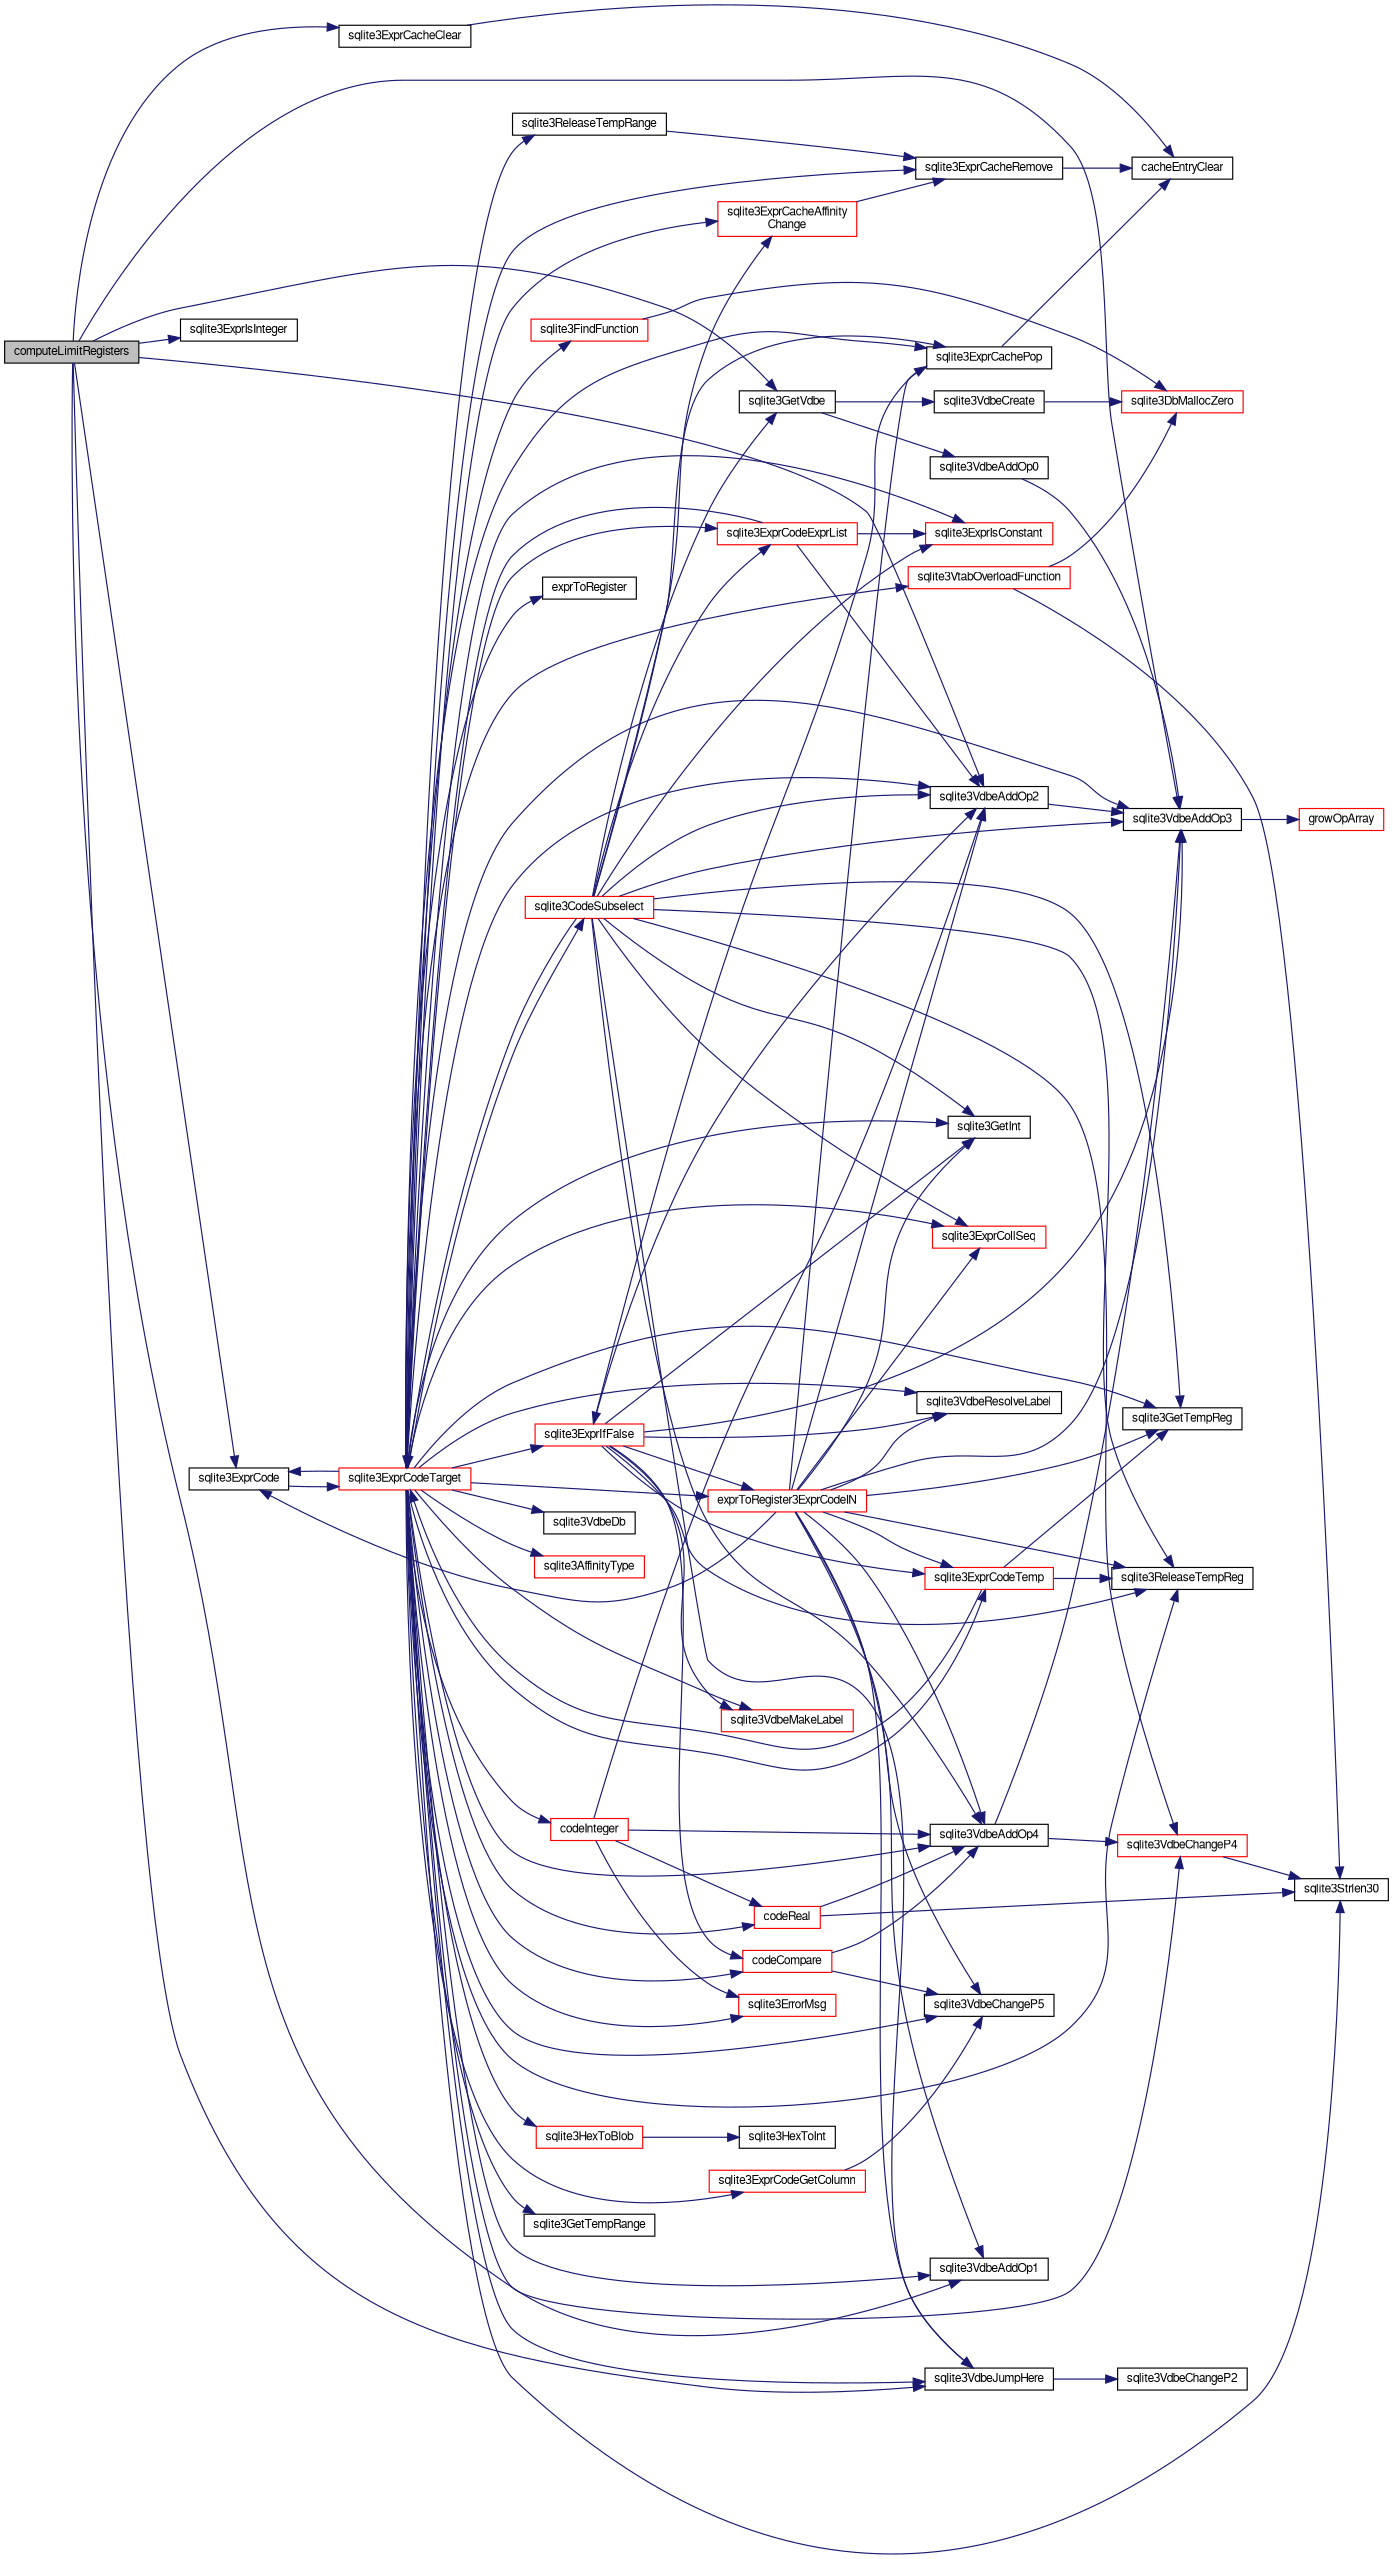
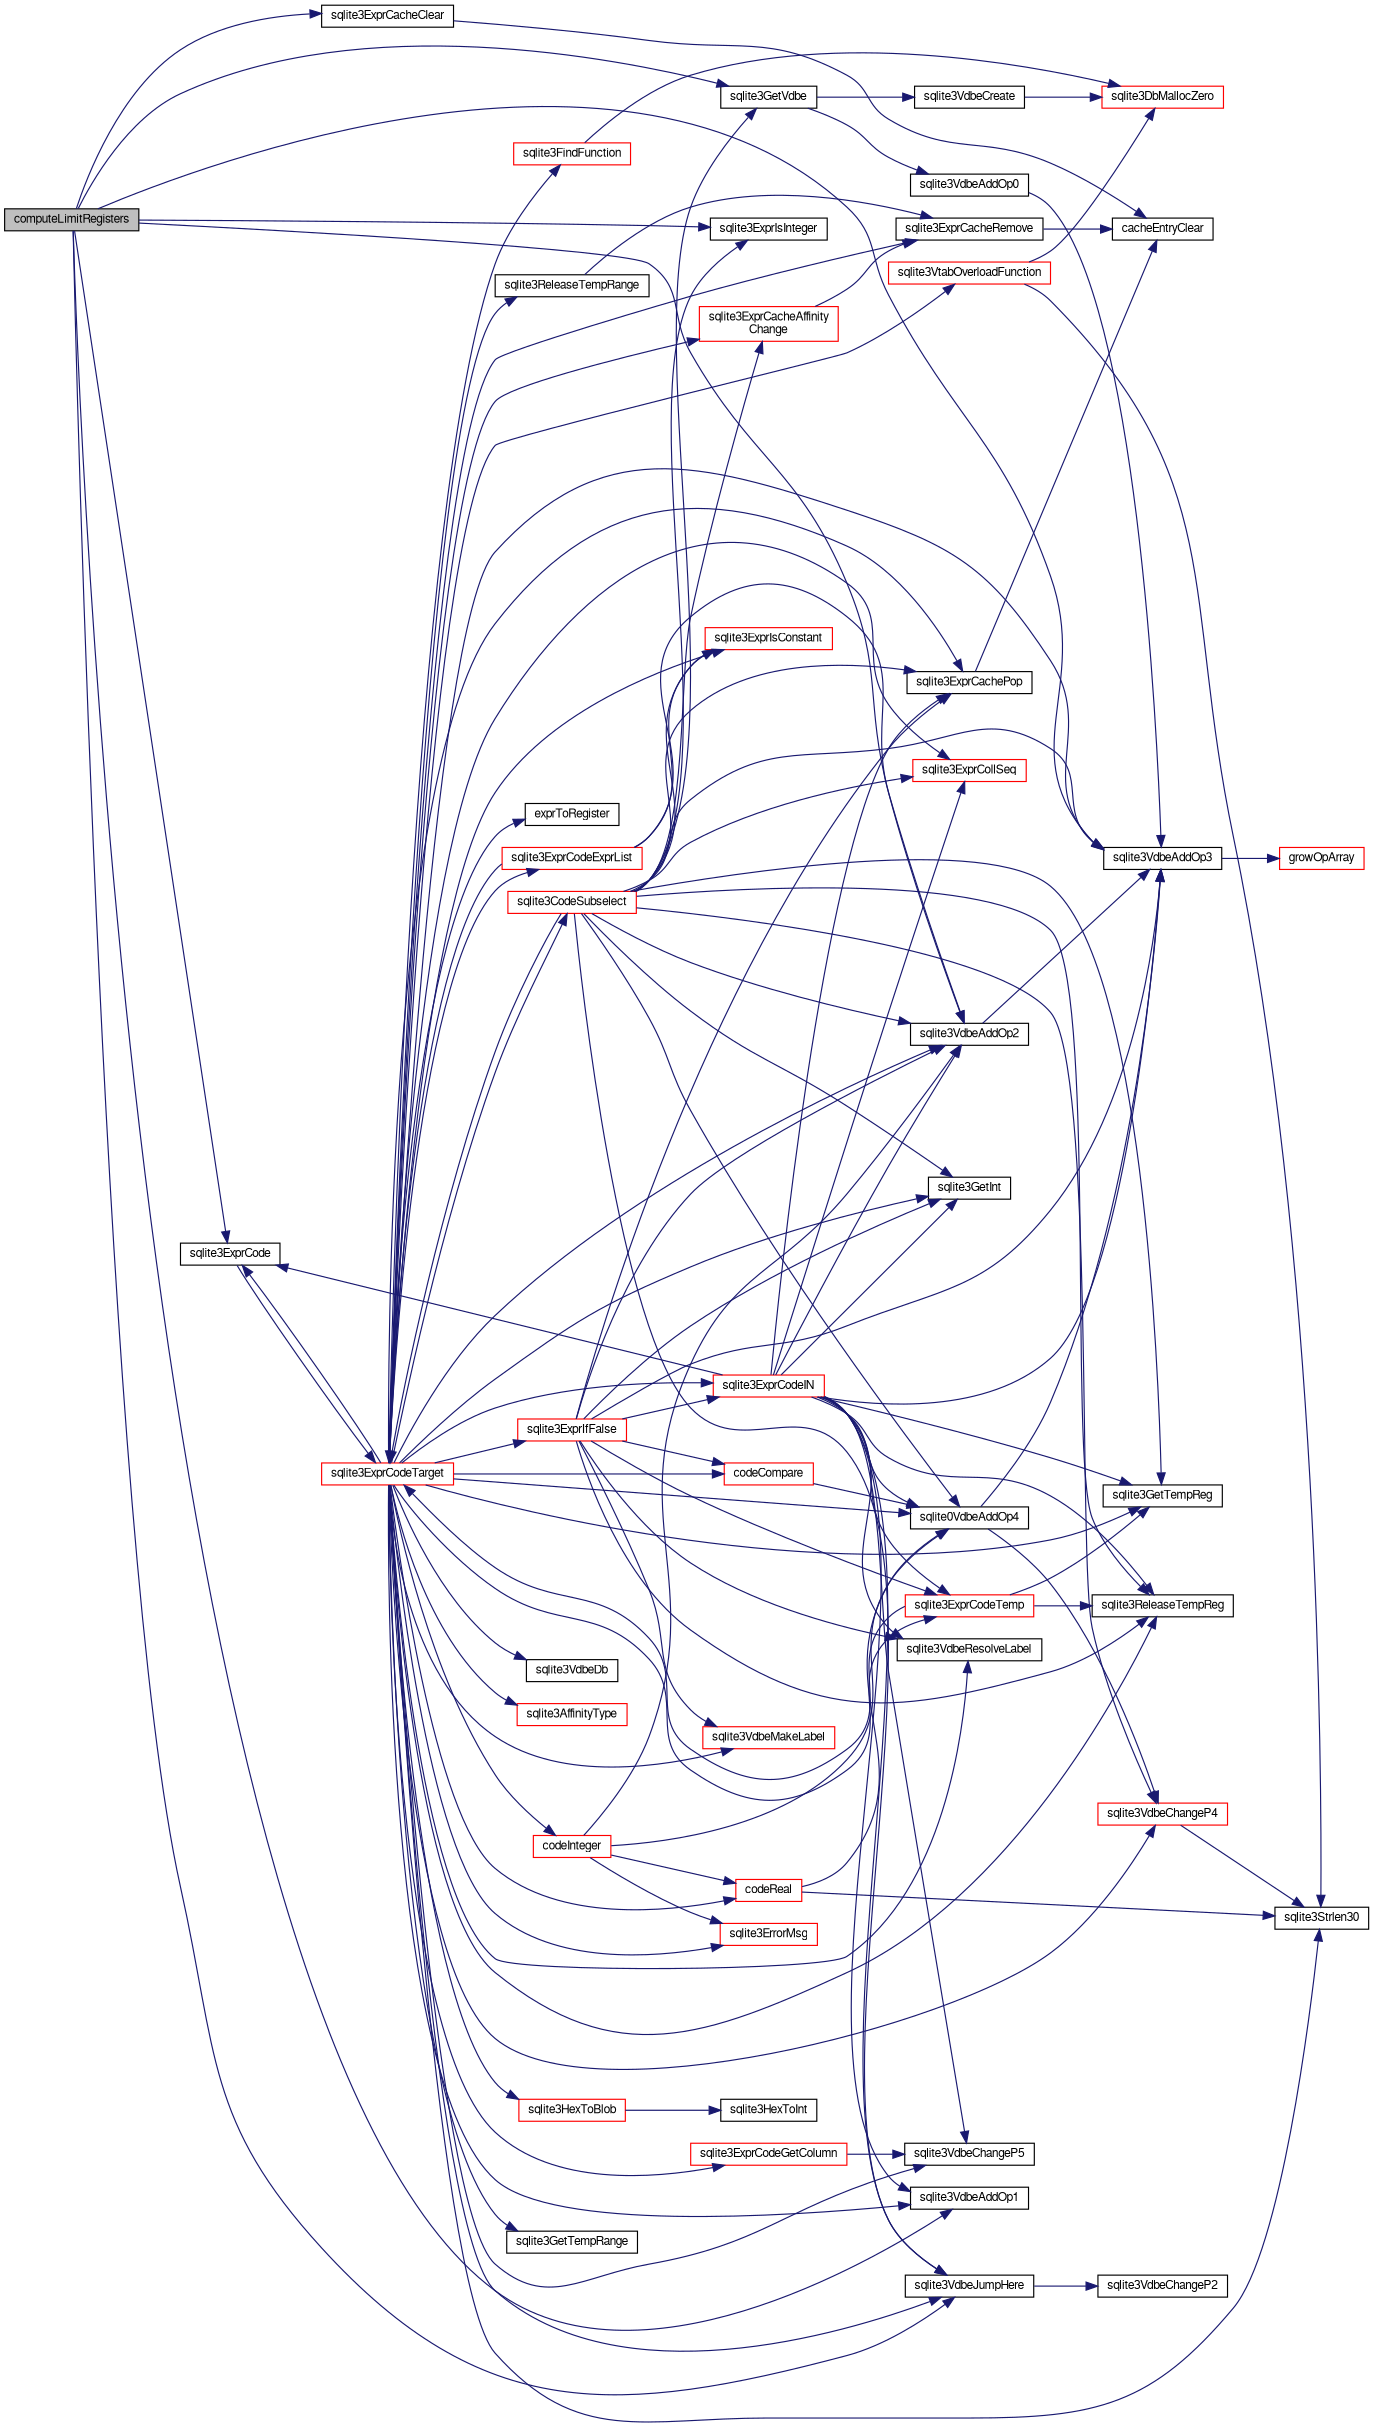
edge "sqlite3CodeSubselect" -> "sqlite3ExprCodeExprList": now "sqlite3CodeSubselect" -> "sqlite3ExprIsInteger"
edge "sqlite3ExprCachePop" -> "sqlite3ExprIfFalse": reversed
node "exprToRegister3ExprCodeIN": label "exprToRegister3ExprCodeIN" -> "sqlite3ExprCodeIN"
node "sqlite3VdbeAddOp4": label "sqlite3VdbeAddOp4" -> "sqlite0VdbeAddOp4"
edge "codeCompare" -> "sqlite3VdbeChangeP5": removed
